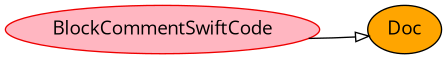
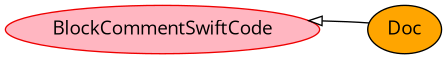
edge "BlockCommentSwiftCode" -> "Doc": reversed
